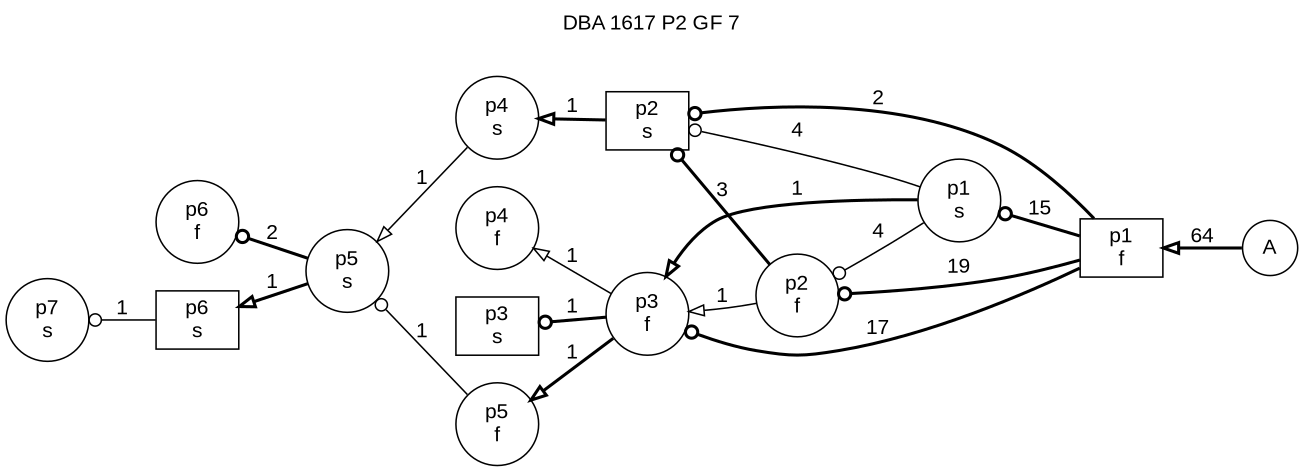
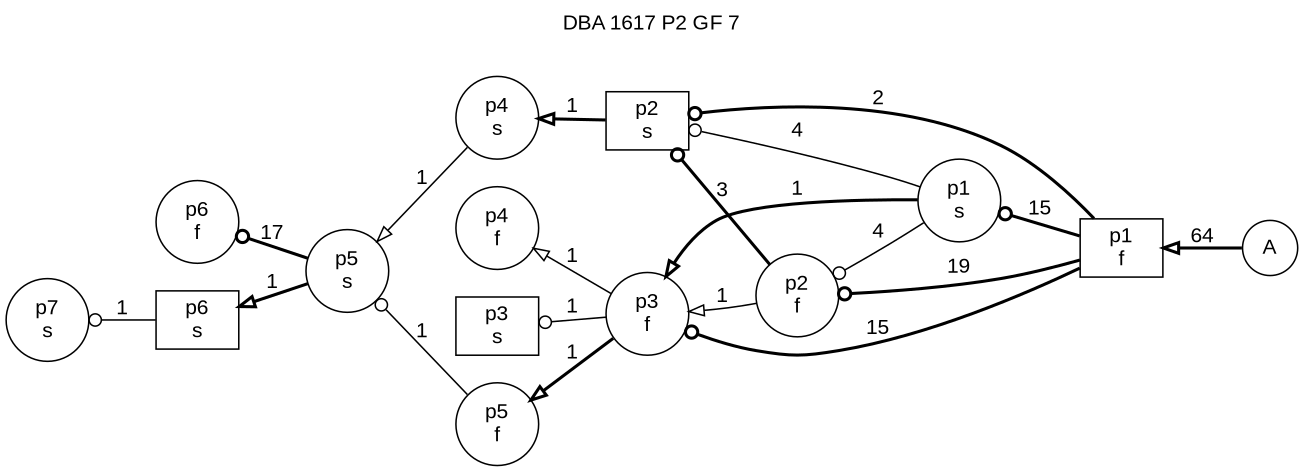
edge "p5 s" -> "p6 f": label "2" -> "17"
edge "p3 f" -> "p3 s": style bold -> solid
edge "p1 f" -> "p3 f": label "17" -> "15"
